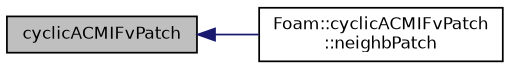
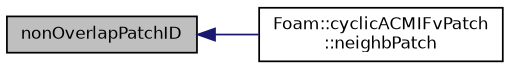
node "cyclicACMIFvPatch": label "cyclicACMIFvPatch" -> "nonOverlapPatchID"
